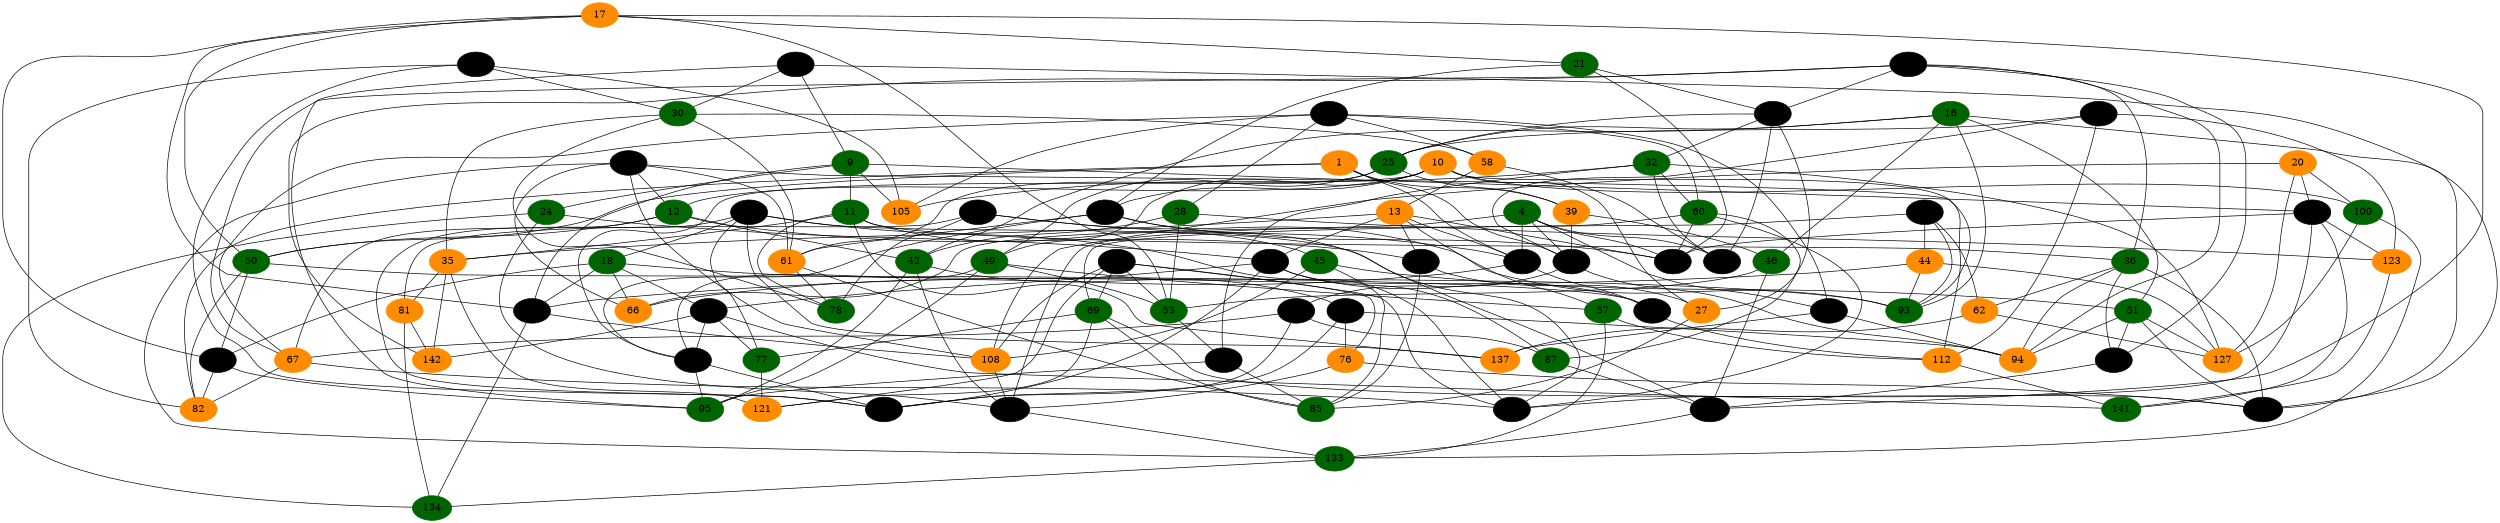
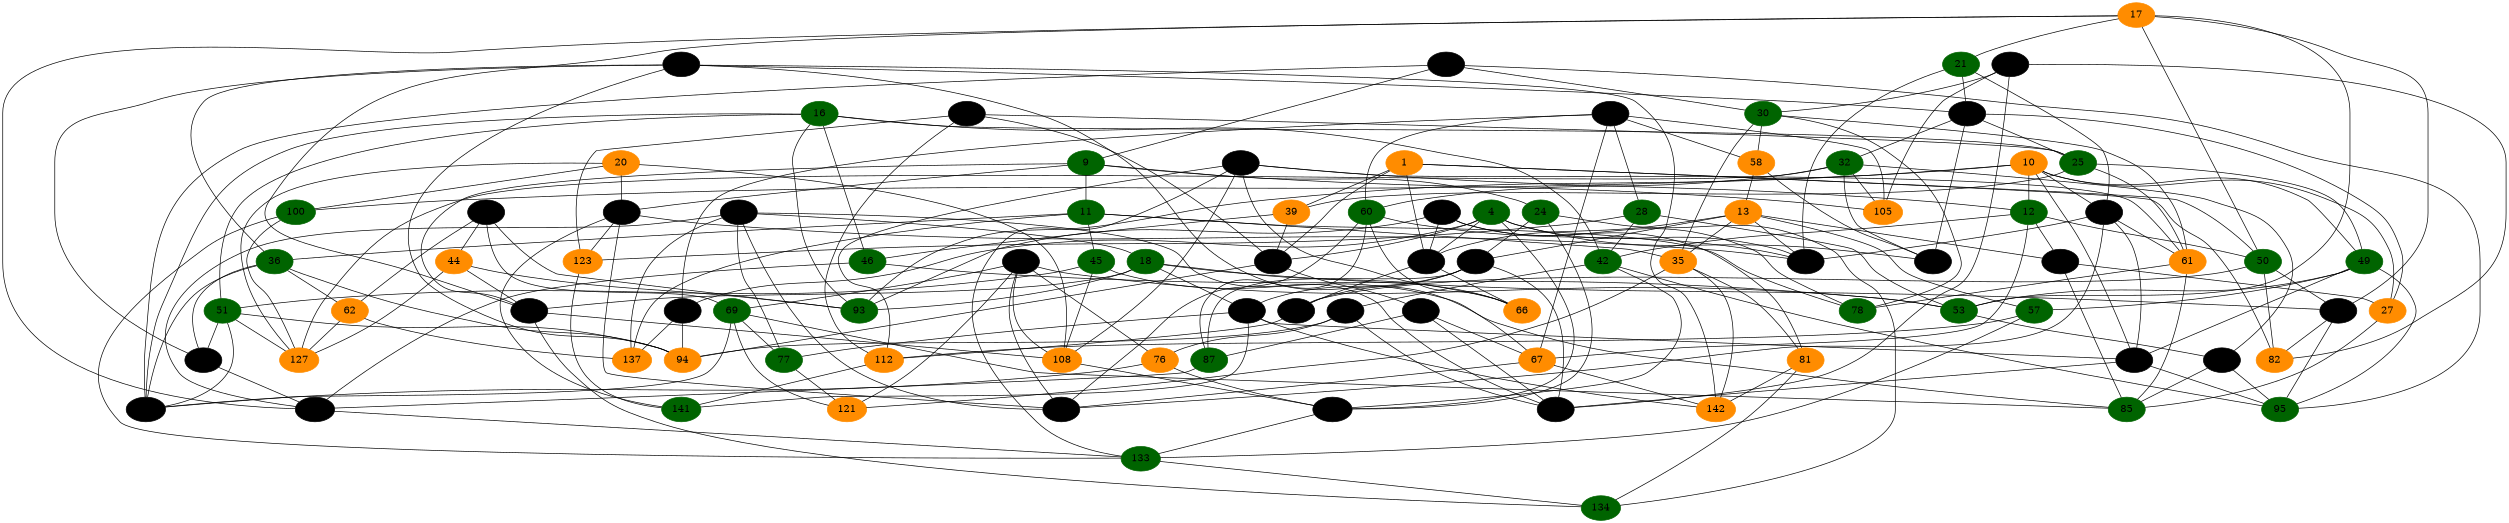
edge "67" -- "82": now "67" -- "142"
